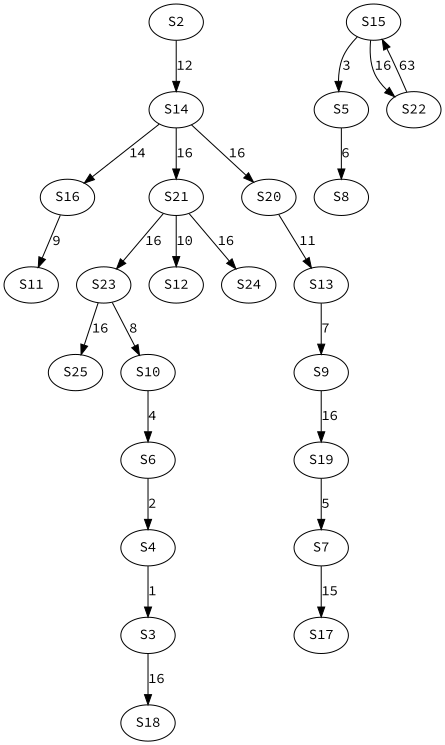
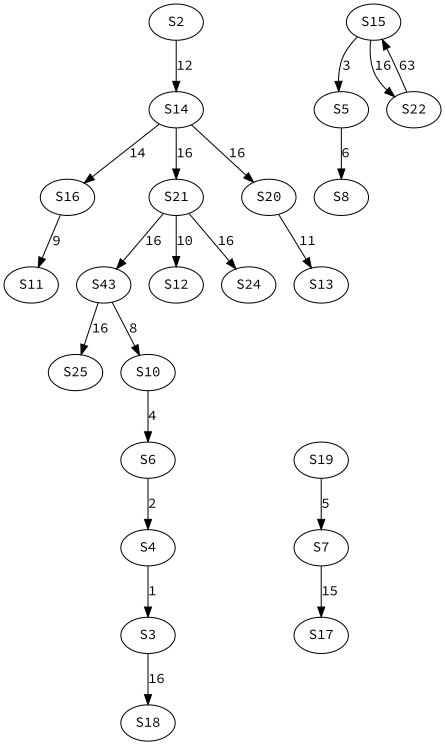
node "S23": label "S23" -> "S43"
node "S9": removed
